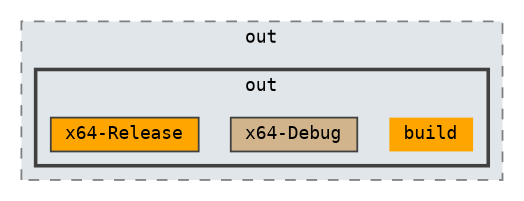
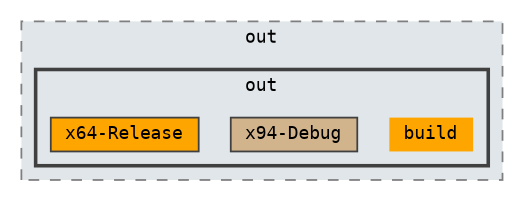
node "x64-Debug": label "x64-Debug" -> "x94-Debug"
